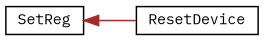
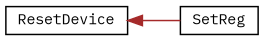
edge "ResetDevice" -> "SetReg": reversed
